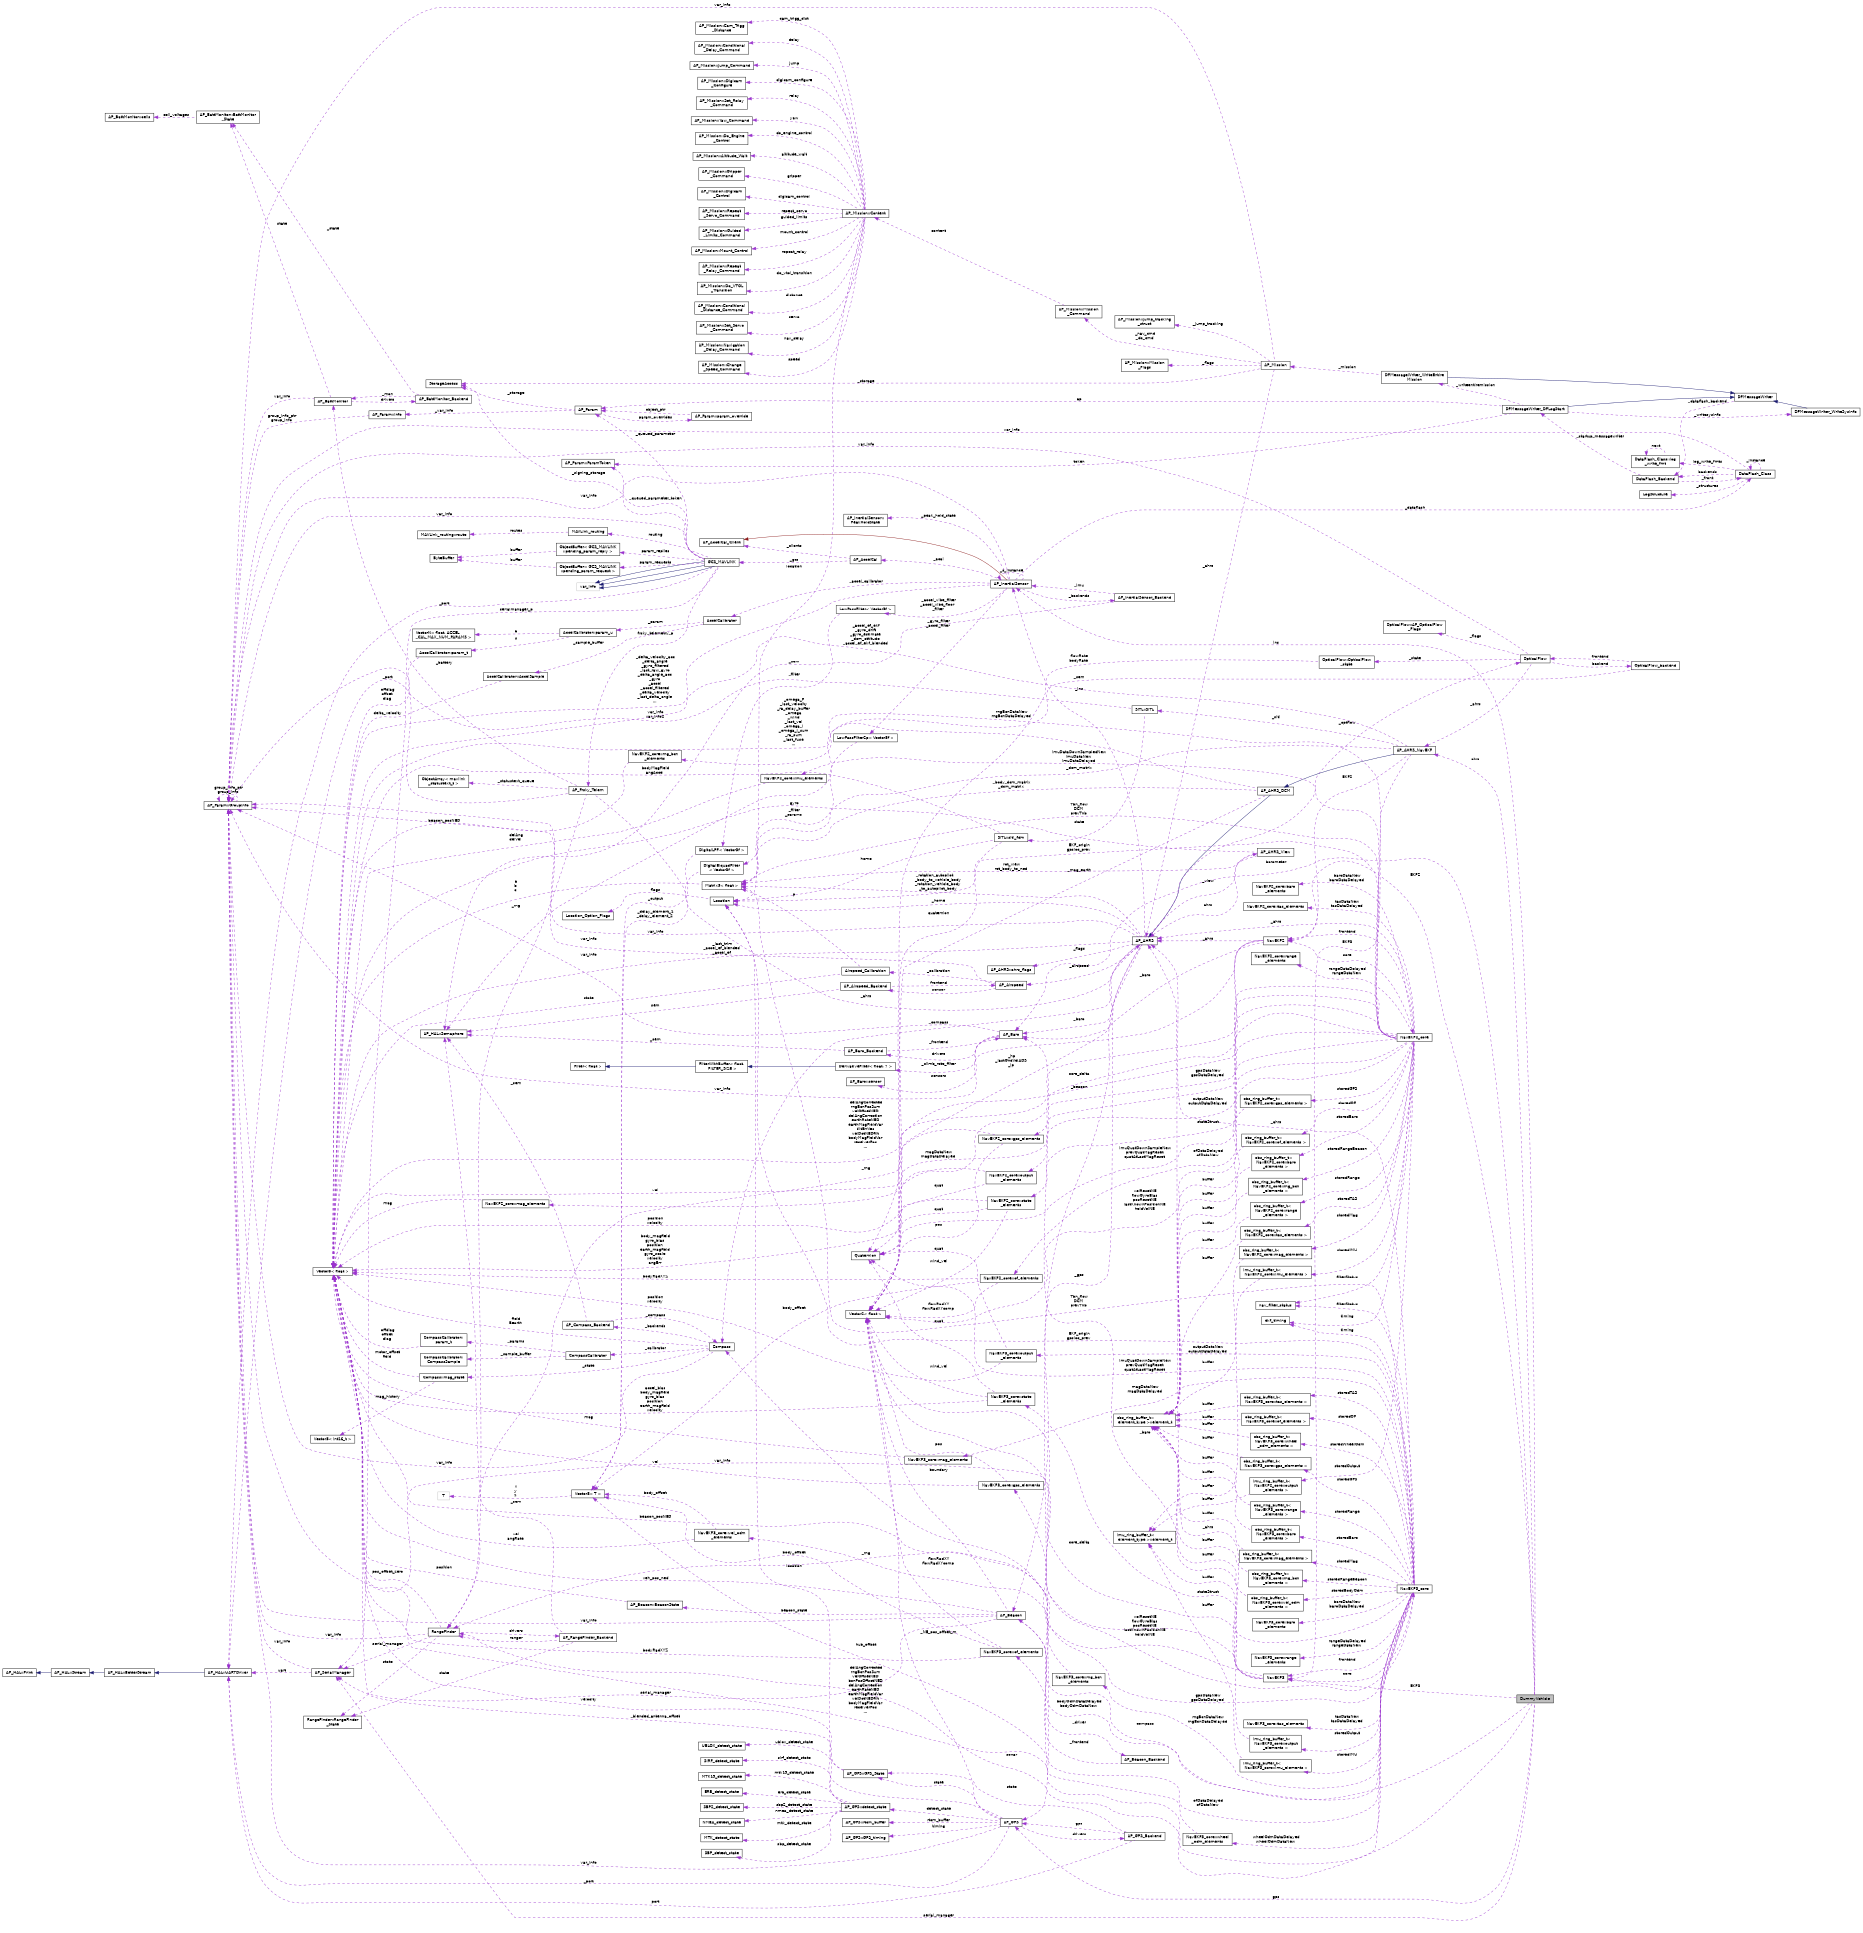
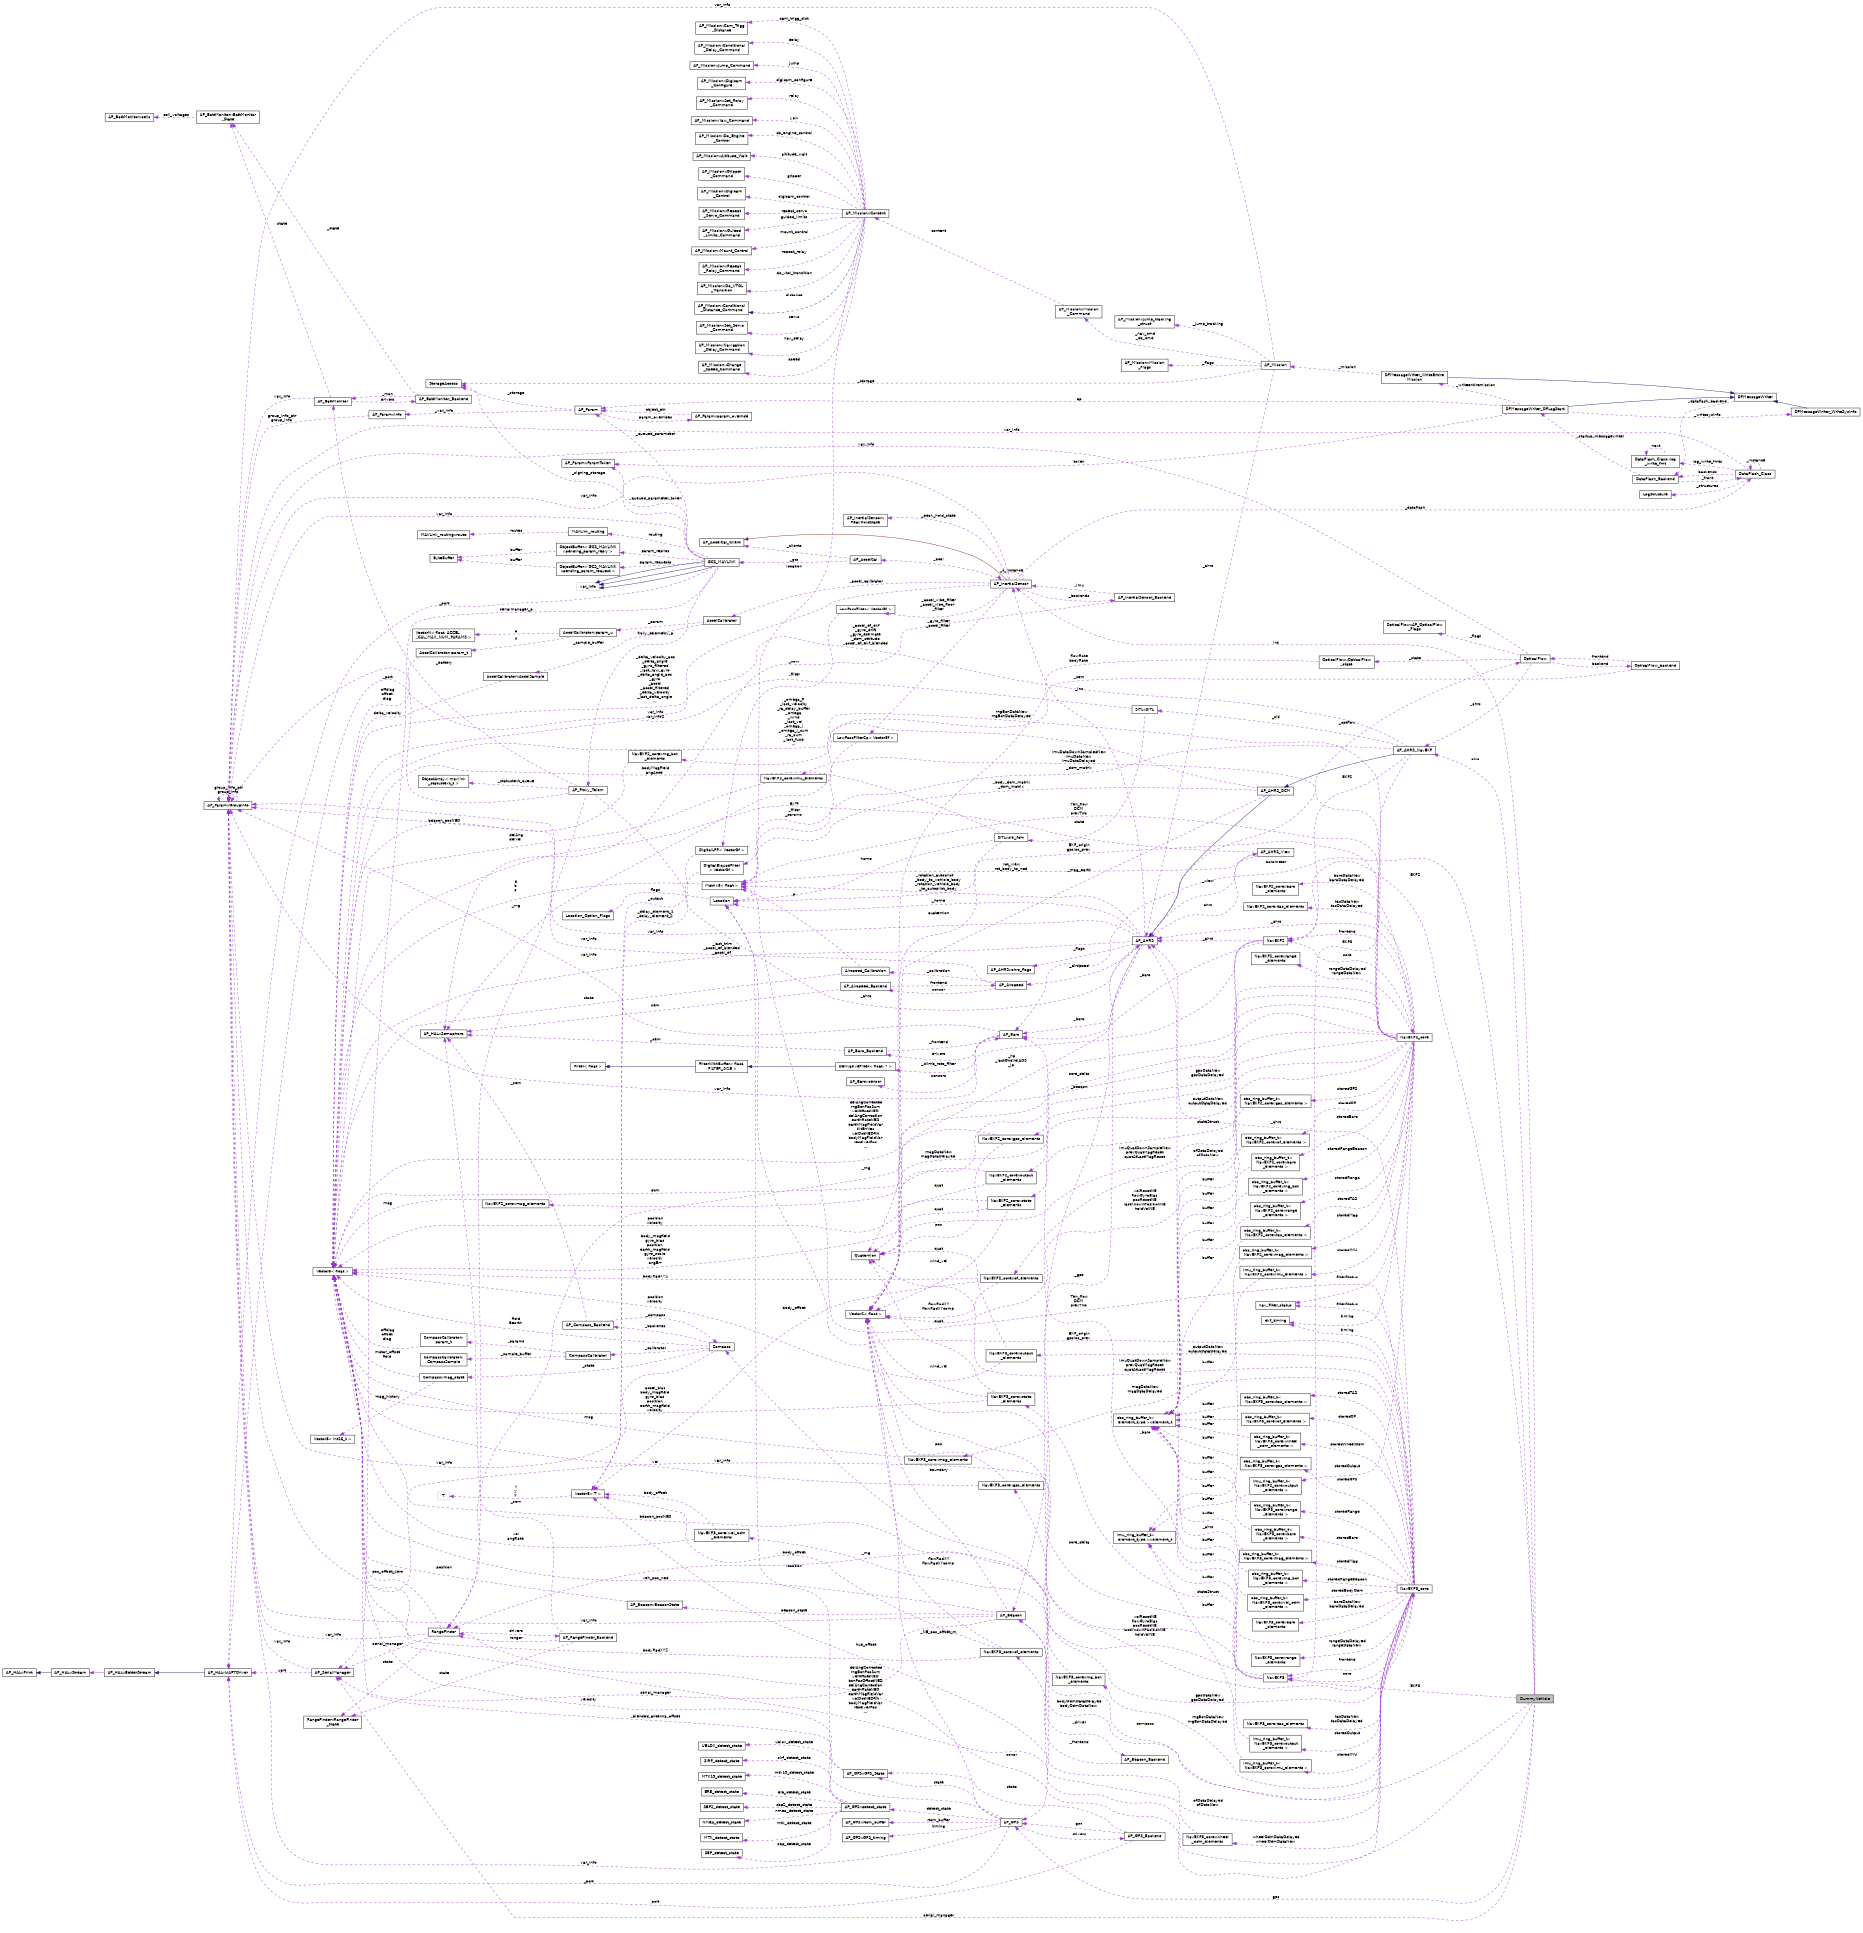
edge "AP_Mission::Content" -> "AP_Mission::Conditional _Distance_Command": color darkorchid3 -> midnightblue
edge "AP_AHRS" -> "Compass": removed, label "_compass"
edge "NavEKF2_core::gps_elements" -> "Vector3< float >": label " vel" -> " dcm"
edge "AP_HAL::BetterStream" -> "AP_HAL::Stream": color midnightblue -> darkorchid3
